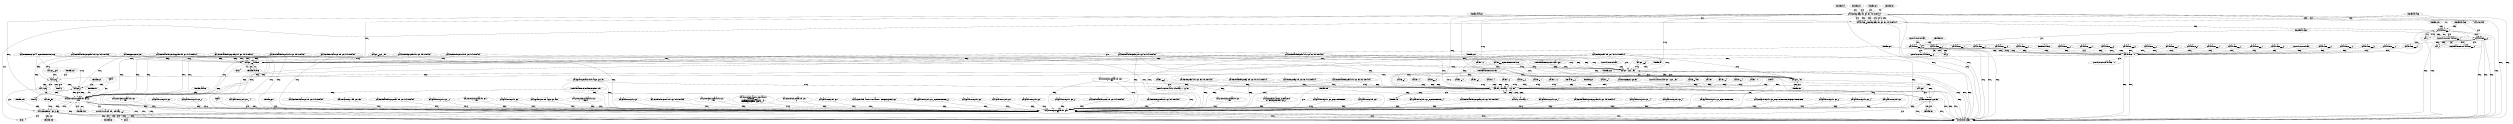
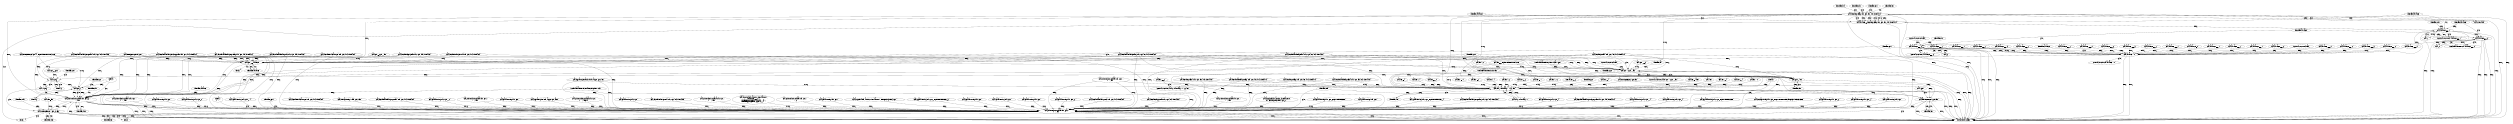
edge "(Call,ndo->ndo_vflag > 1 && len)" -> "(Call,ndo->ndo_vflag > 1)": removed, label "CFG:"
node "(ControlStructure,if (ndo->ndo_vflag <= 1))": removed
